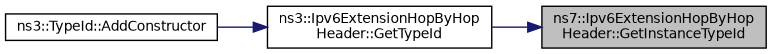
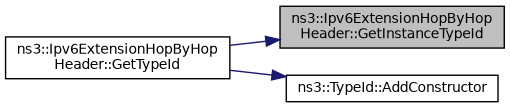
edge "ns3::TypeId::AddConstructor" -> "ns3::Ipv6ExtensionHopByHop Header::GetTypeId": reversed
node "ns7::Ipv6ExtensionHopByHop Header::GetInstanceTypeId": label "ns7::Ipv6ExtensionHopByHop Header::GetInstanceTypeId" -> "ns3::Ipv6ExtensionHopByHop Header::GetInstanceTypeId"
